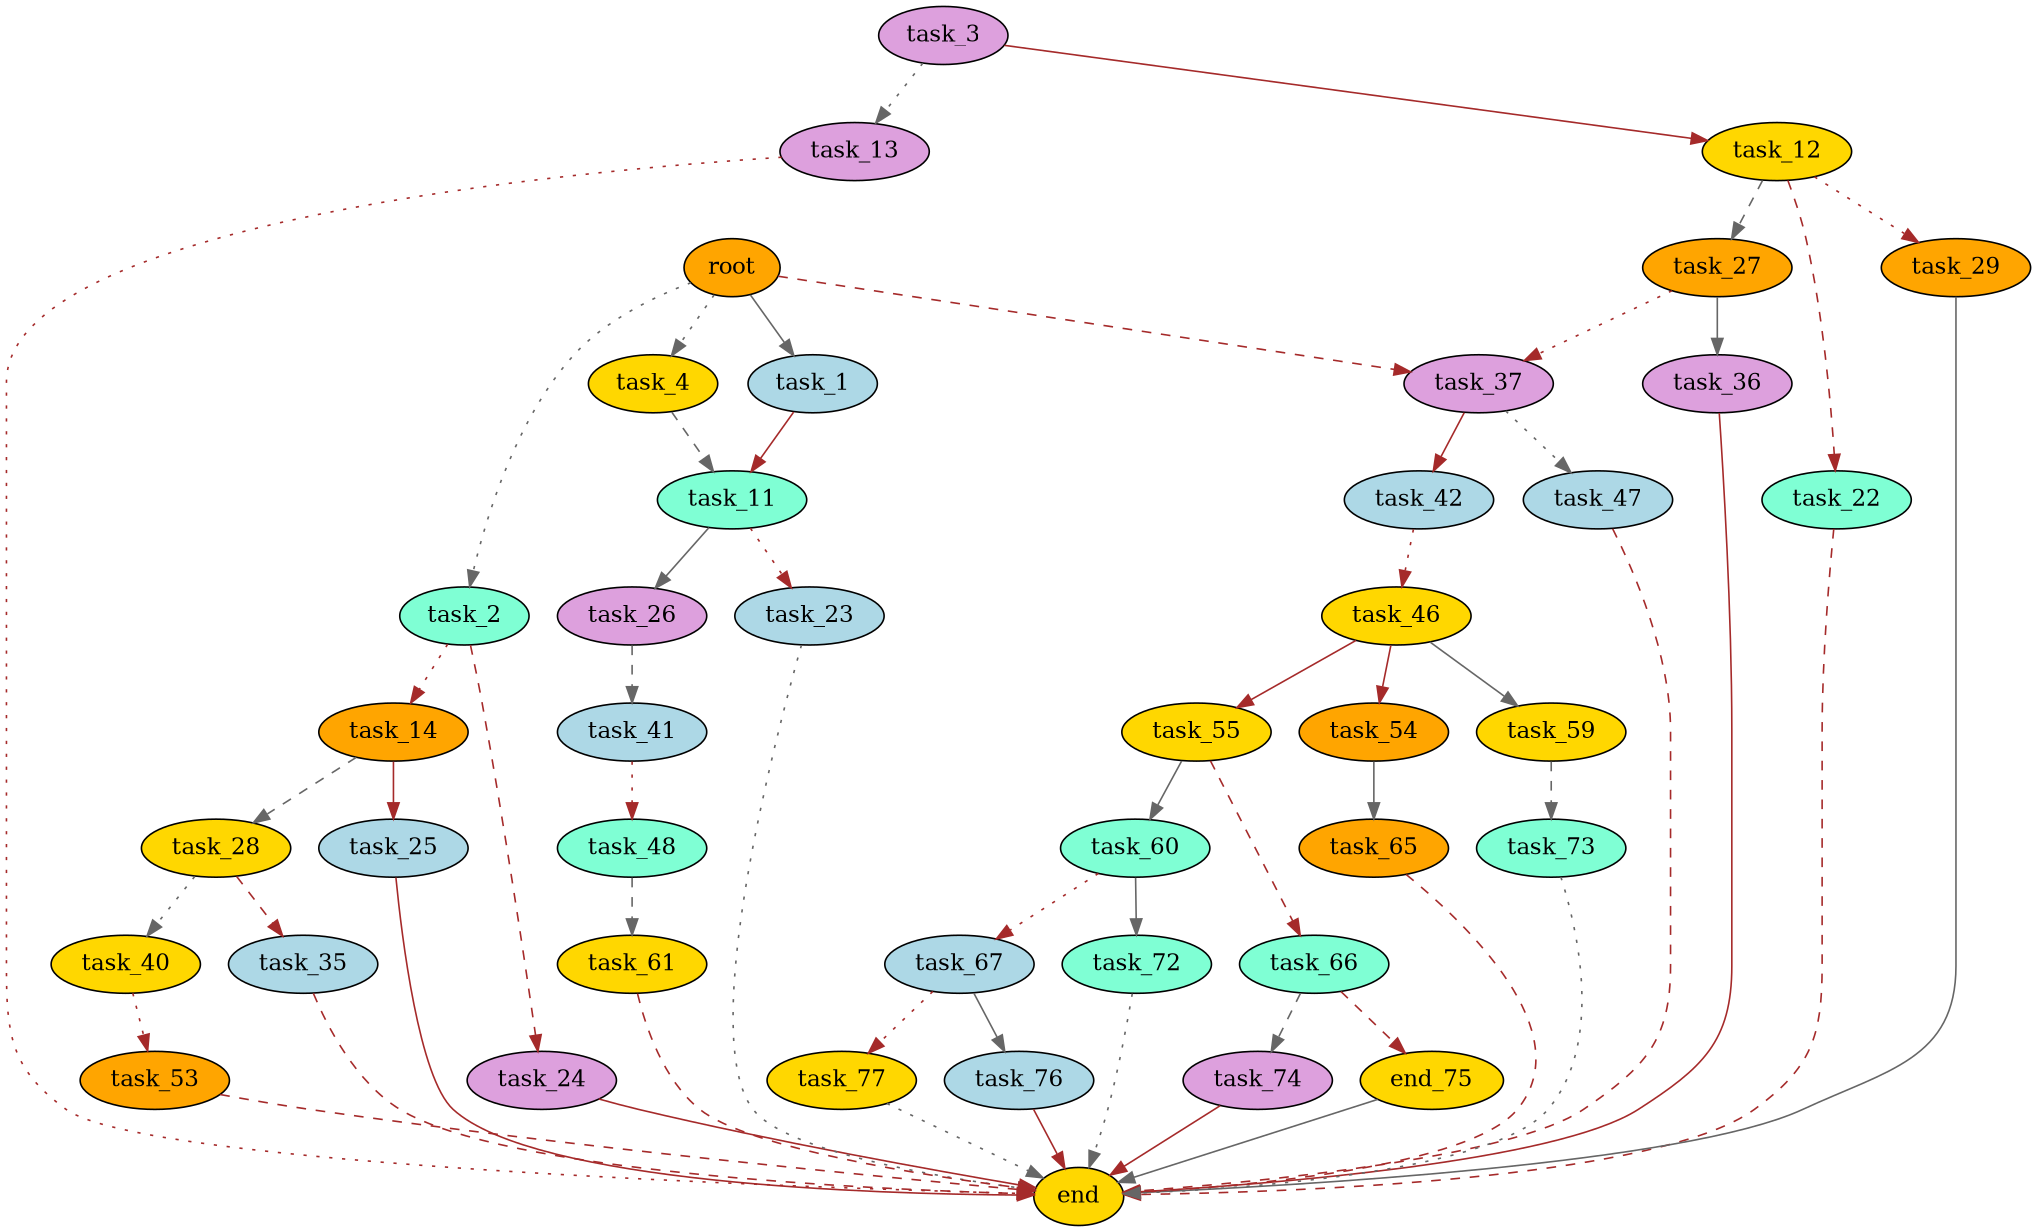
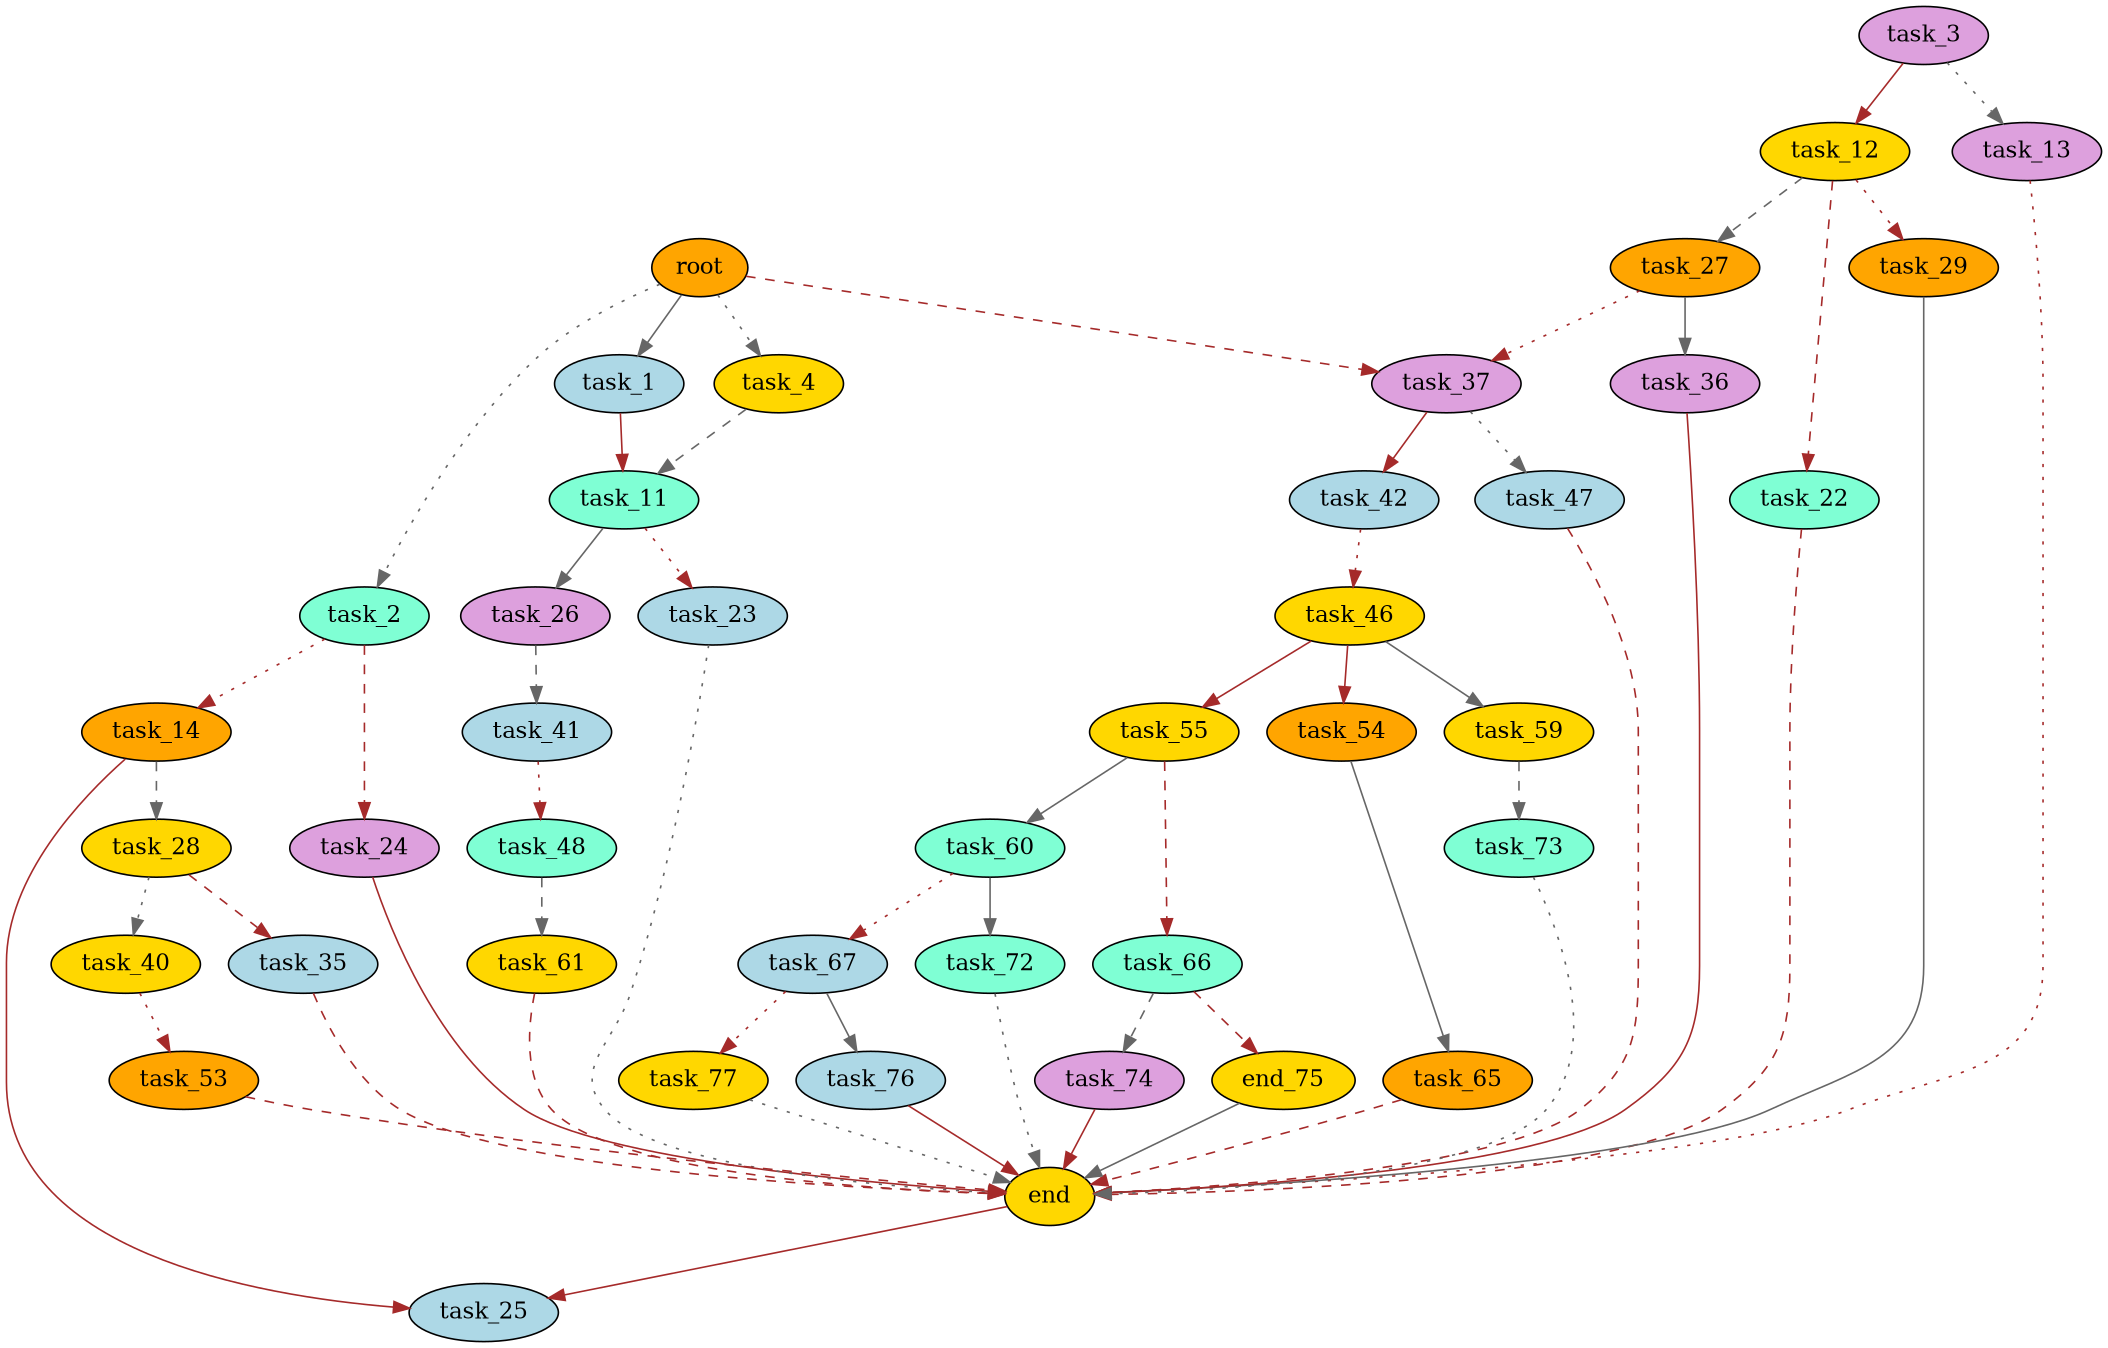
edge "task_25" -> "end": reversed
